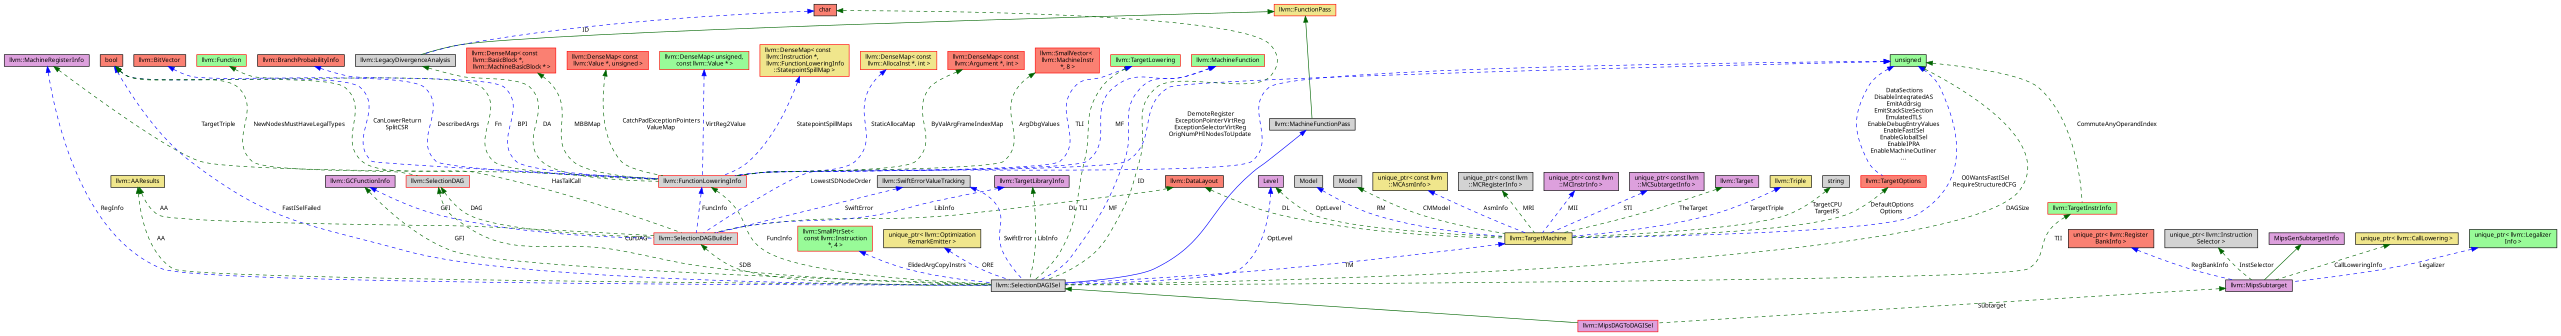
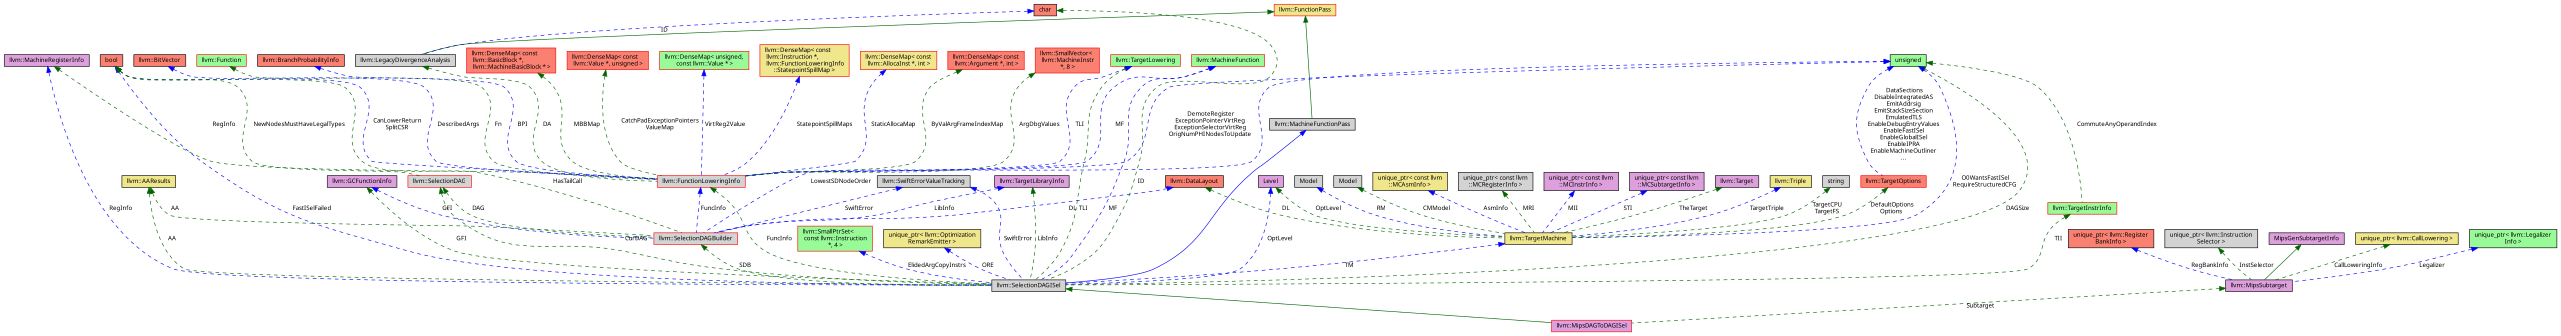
edge "llvm::FunctionLoweringInfo" -> "llvm::MachineRegisterInfo": label " TargetTriple" -> " RegInfo"
edge "llvm::SelectionDAGBuilder" -> "llvm::DataLayout": color darkgreen -> blue
